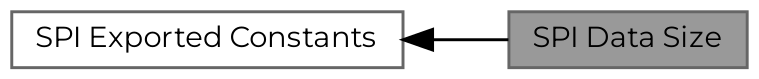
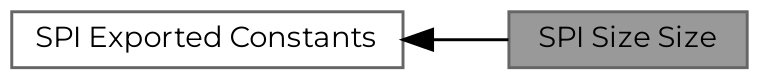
node "SPI Data Size": label "SPI Data Size" -> "SPI Size Size"
